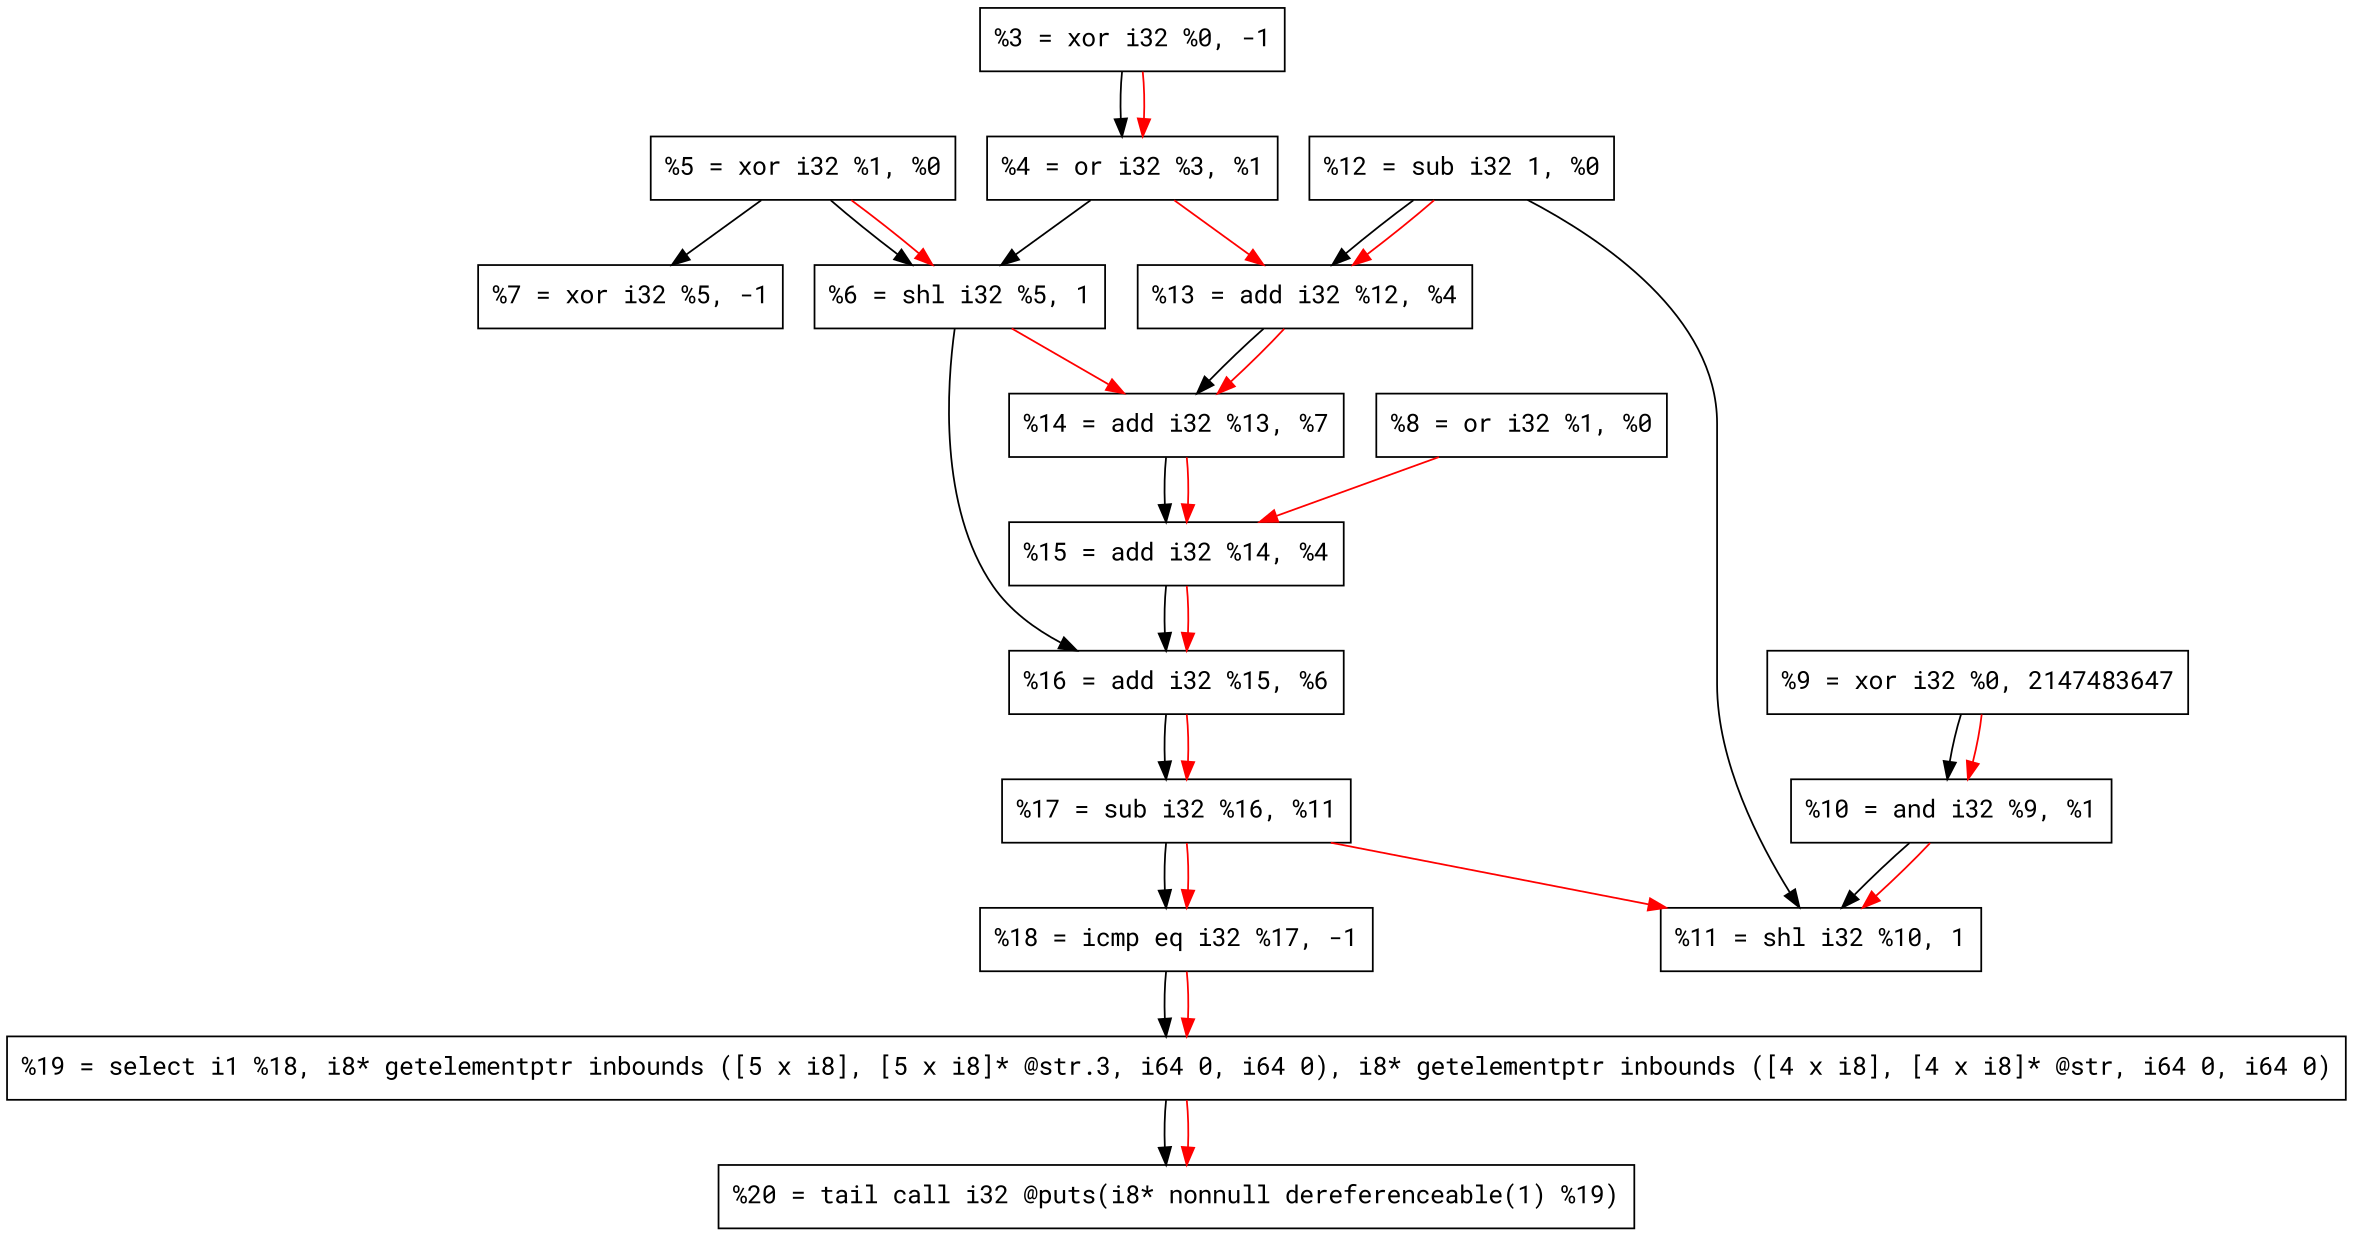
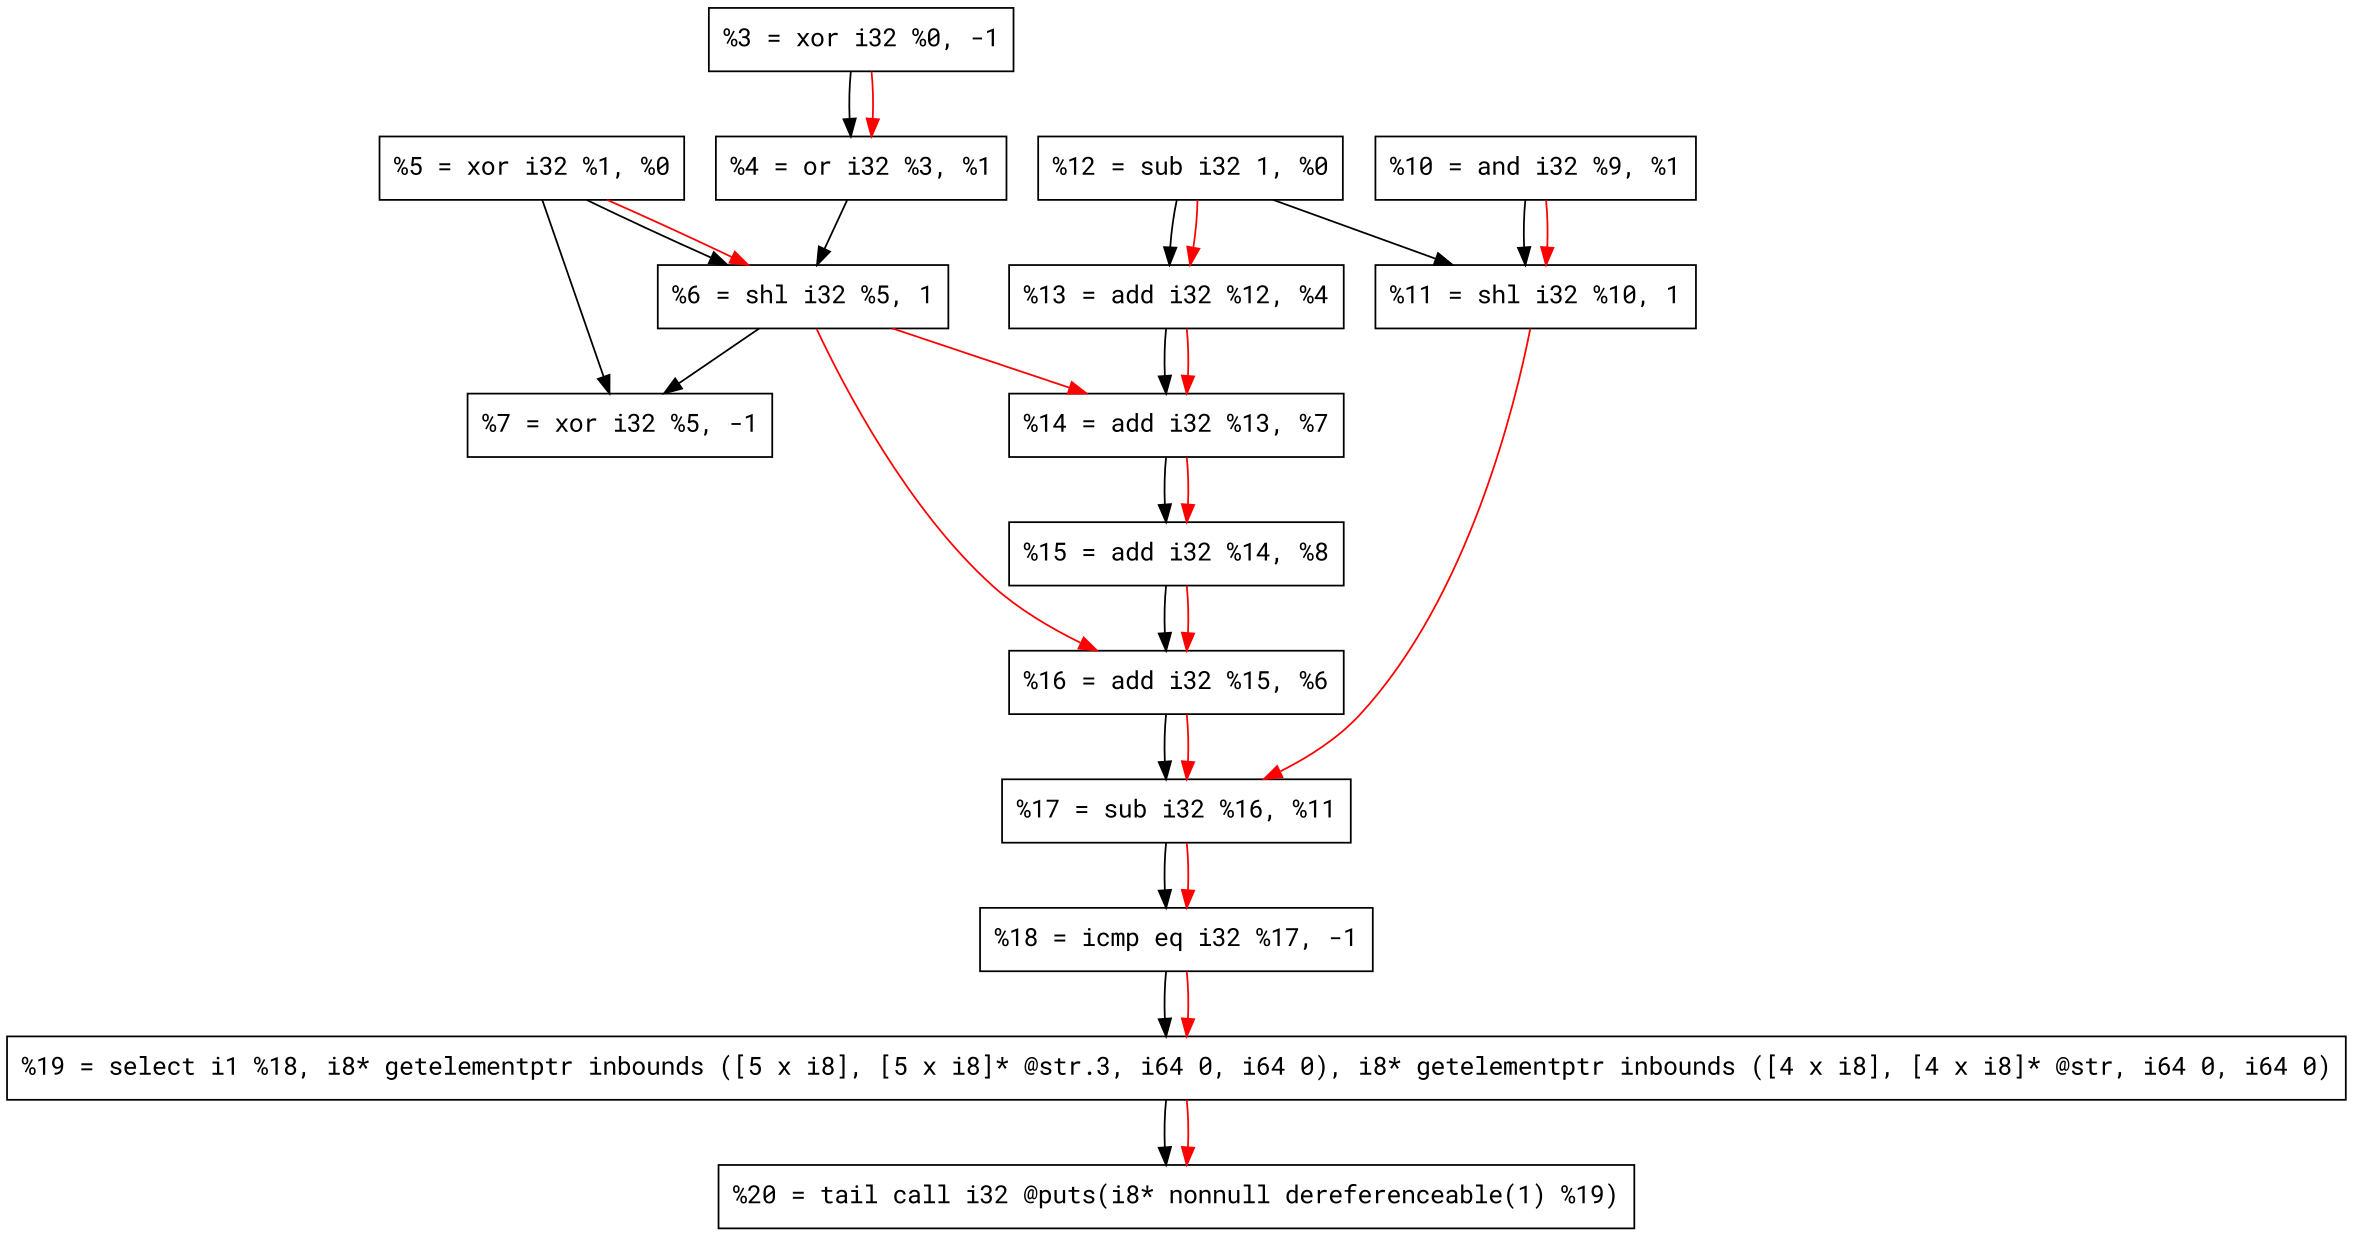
edge "%4 = or i32 %3, %1" -> "%13 = add i32 %12, %4": removed
edge "%6 = shl i32 %5, 1" -> "%7 = xor i32 %5, -1": added
node "%8 = or i32 %1, %0": removed
edge "%6 = shl i32 %5, 1" -> "%16 = add i32 %15, %6": color black -> red
node "%15 = add i32 %14, %4": label "%15 = add i32 %14, %4" -> "%15 = add i32 %14, %8"
node "%9 = xor i32 %0, 2147483647": removed
edge "%17 = sub i32 %16, %11" -> "%11 = shl i32 %10, 1": reversed
